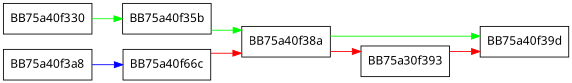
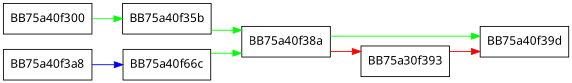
node "BB75a40f330": label "BB75a40f330" -> "BB75a40f300"
edge "BB75a40f66c" -> "BB75a40f38a": color red -> green
